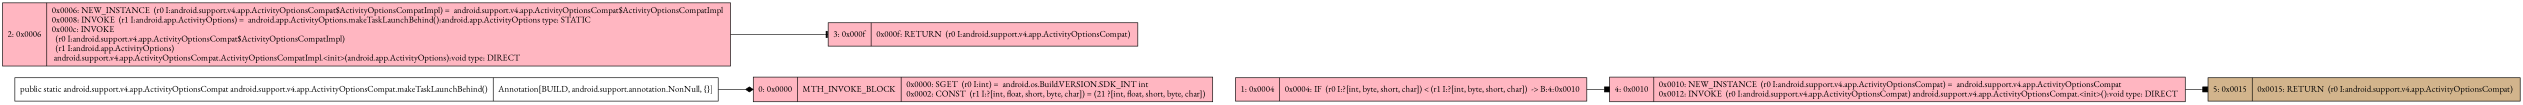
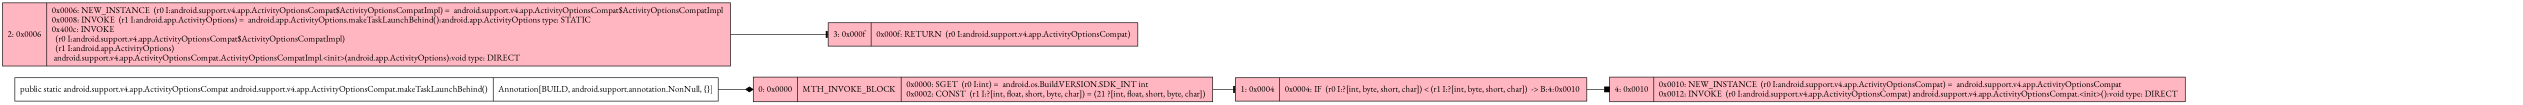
node "2: 0x0006": text "0x000c: INVOKE" -> "0x400c: INVOKE"
edge "0: 0x0000" -> "1: 0x0004": added
node "5: 0x0015": removed
